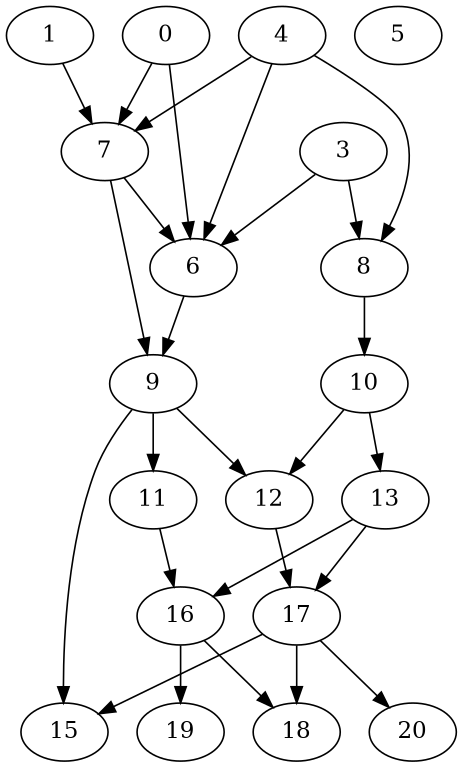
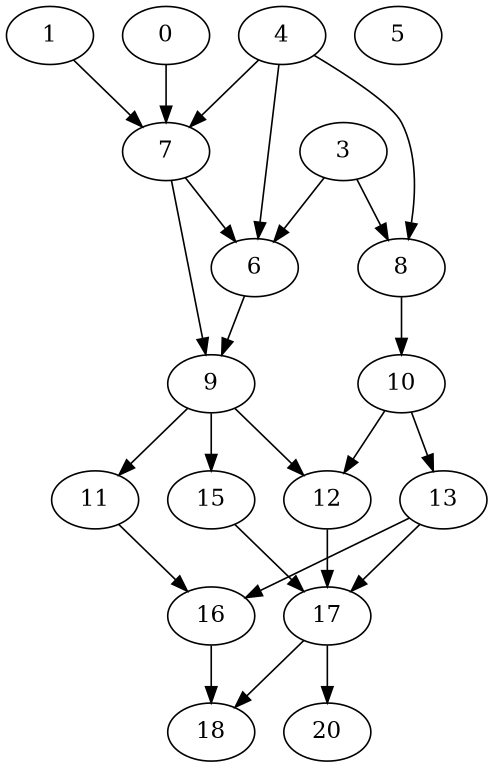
edge "0" -> "6": removed
edge "17" -> "15": reversed
node "19": removed
